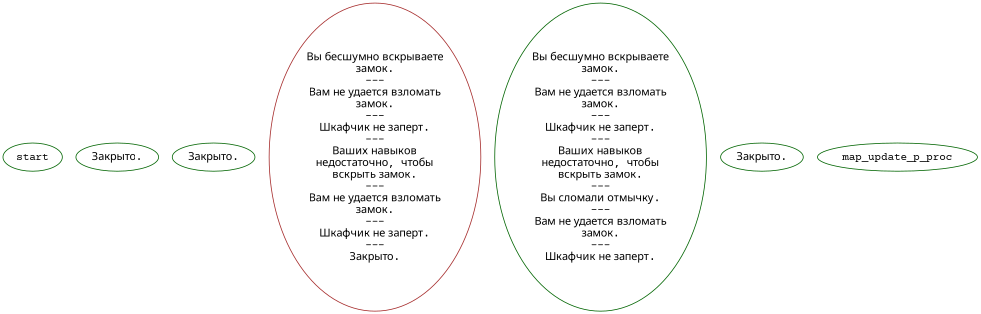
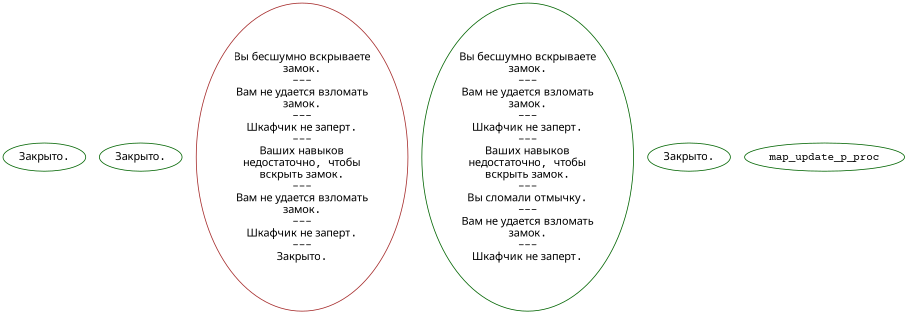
node "start": removed
